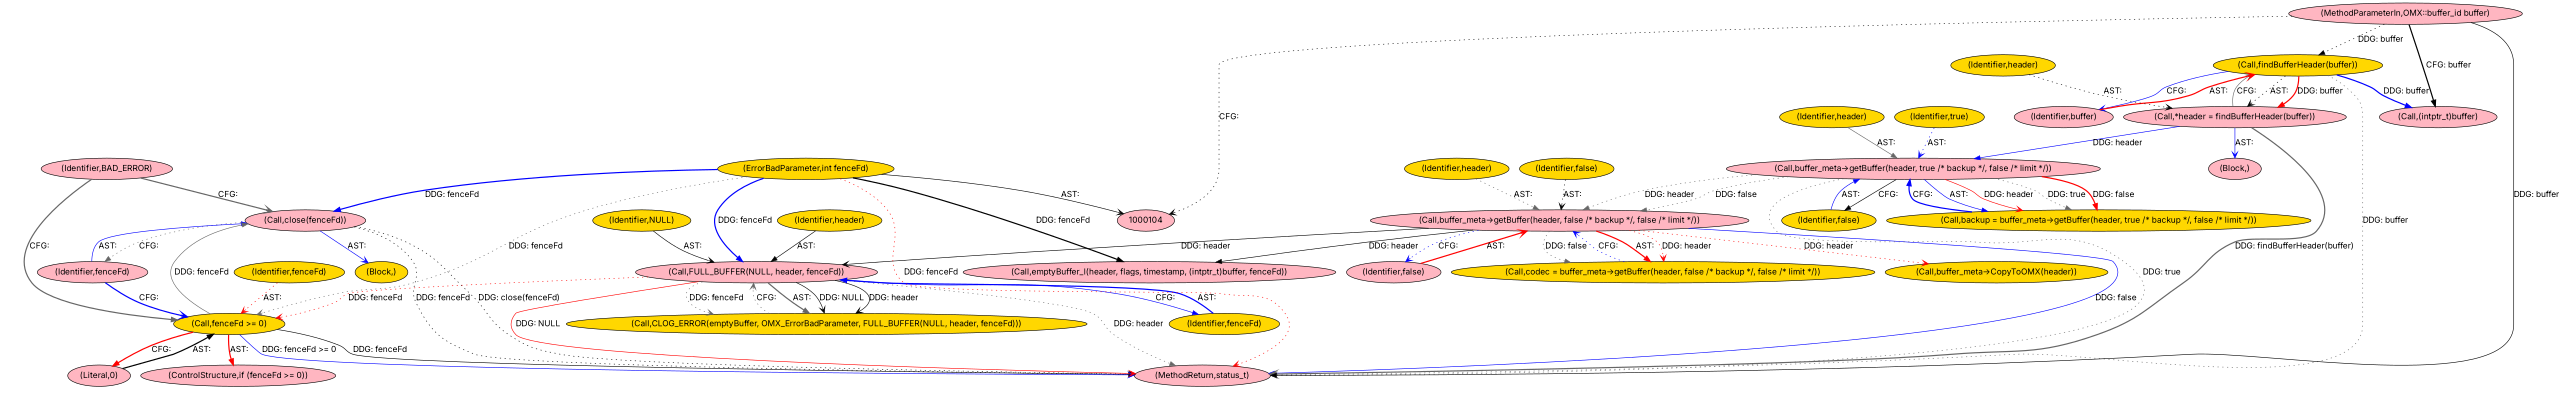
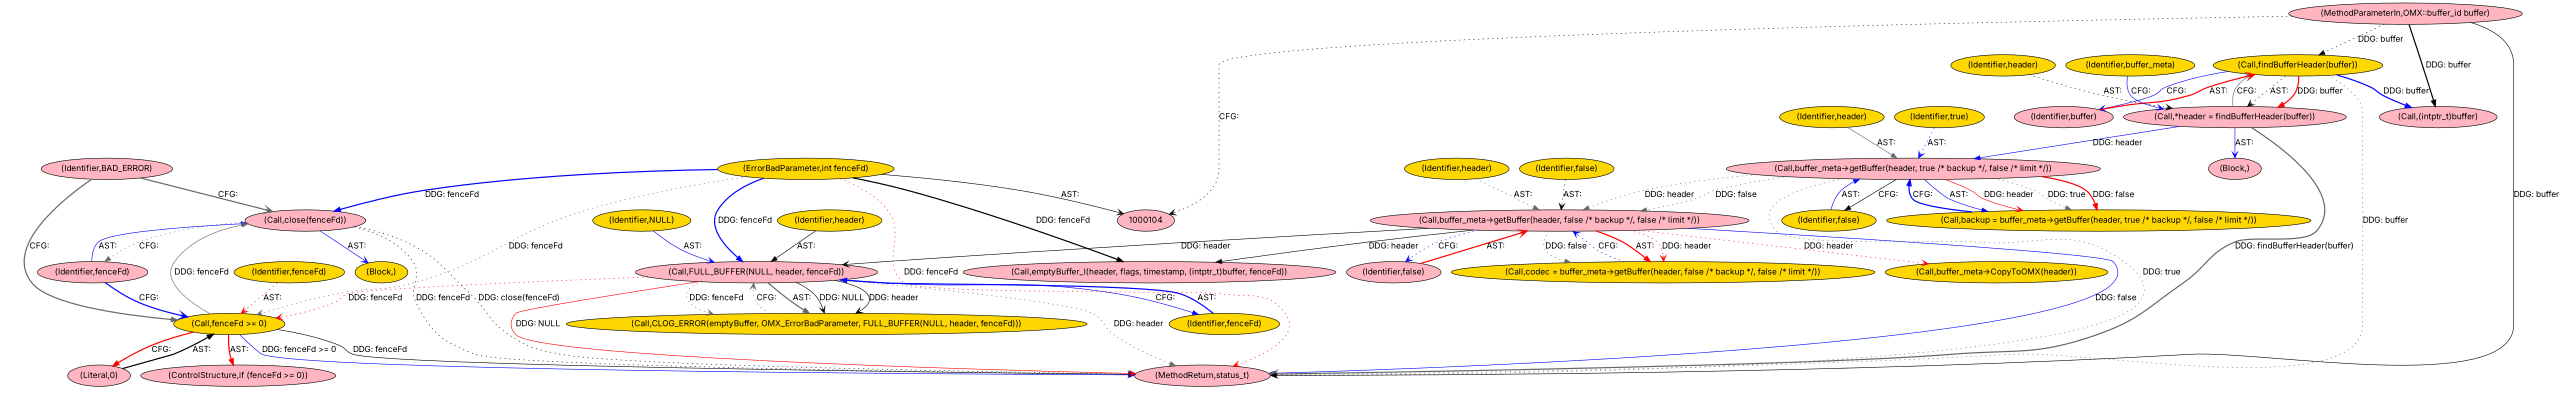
node "(Identifier,buffer_meta)": added
edge "(MethodParameterIn,OMX::buffer_id buffer)" -> "(Call,(intptr_t)buffer)": label "CFG: buffer" -> "DDG: buffer"
edge "(Identifier,NULL)" -> "(Call,FULL_BUFFER(NULL, header, fenceFd))": color black -> blue
